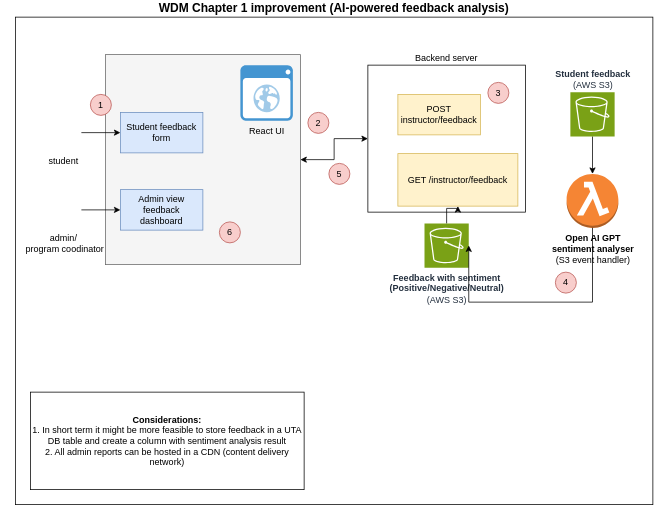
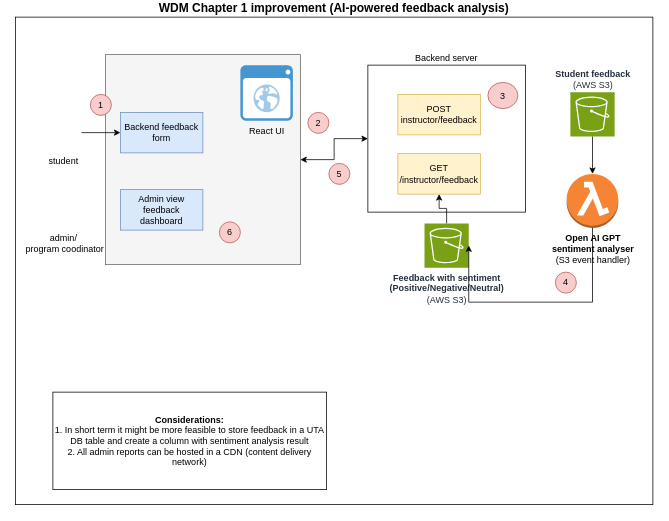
node "3": size 21x21 -> 30x26
node "Student feedback form": label "Student feedback form" -> "Backend feedback form"
node "GET /instructor/feedback": size 120x53 -> 83x41
edge "admin/ program coodinator" -> "Admin view feedback dashboard": removed
node "Considerations: 1. In short term it might be more feasible to store feedback in a UTA DB table and create a column with sentiment analysis result 2. All admin reports can be hosted in a CDN (content delivery network)": moved (167, 441) -> (190, 441)
